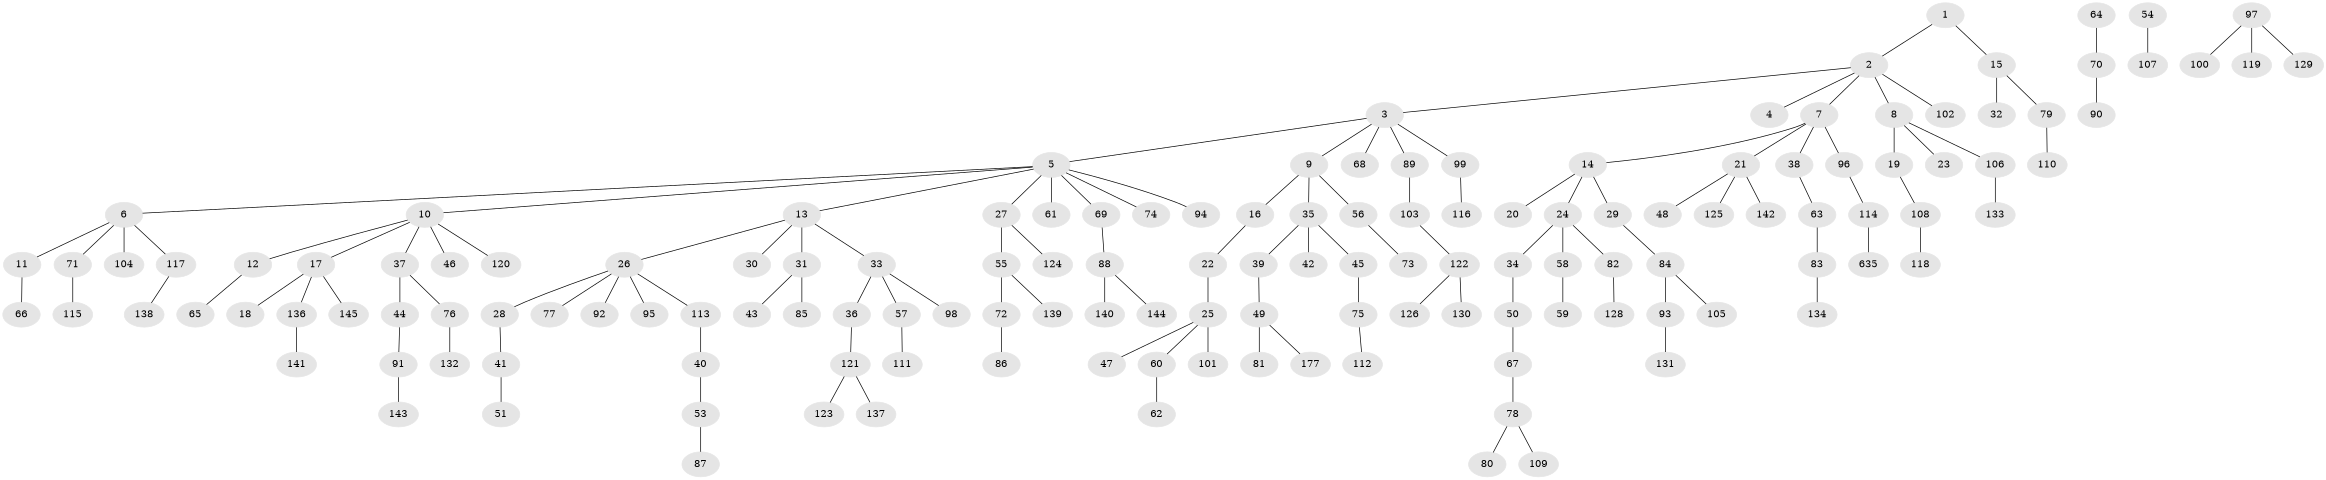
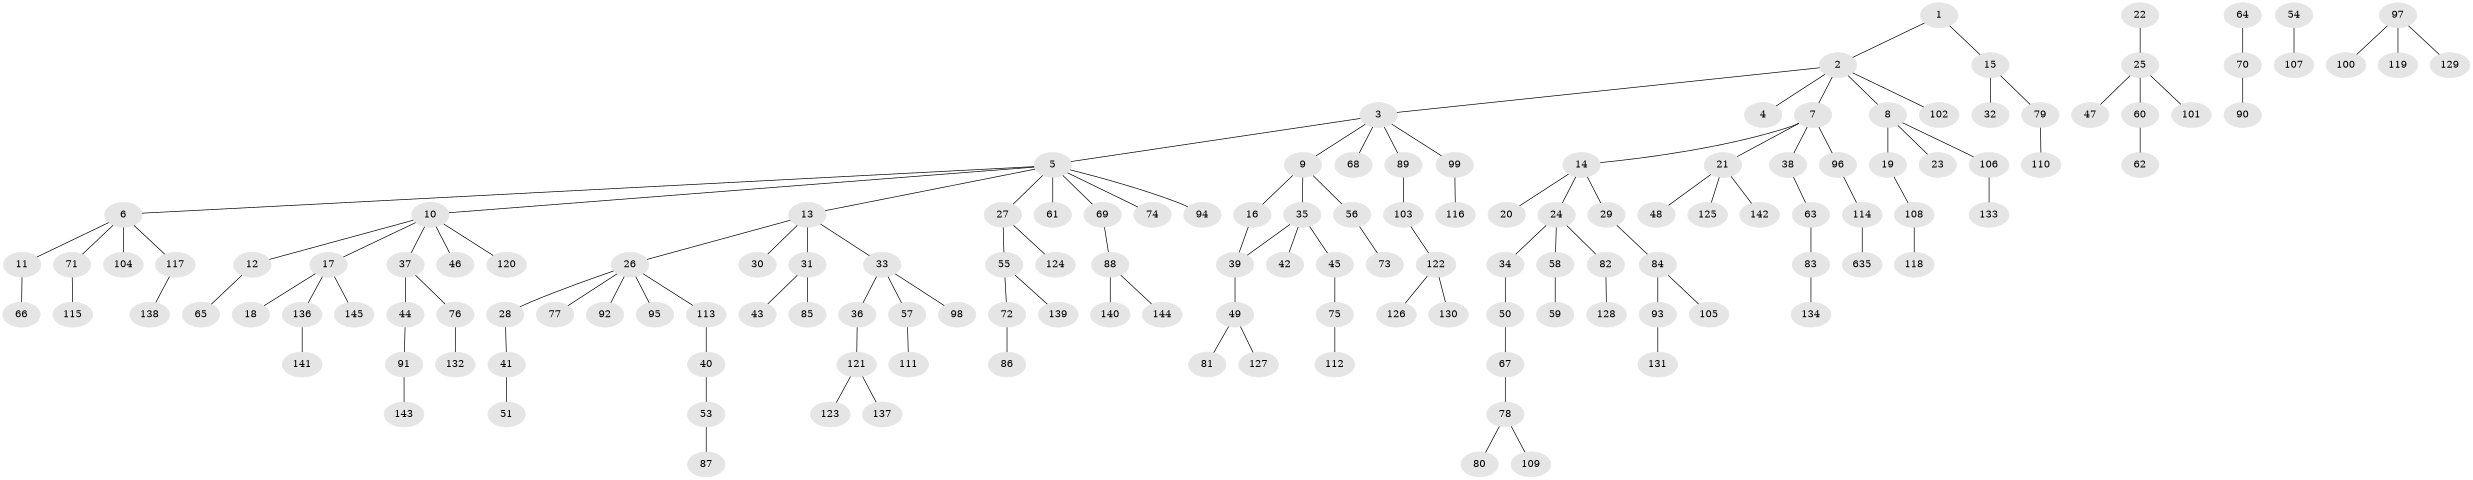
edge "16" -- "22": now "16" -- "39"
node "177": label "177" -> "127"
